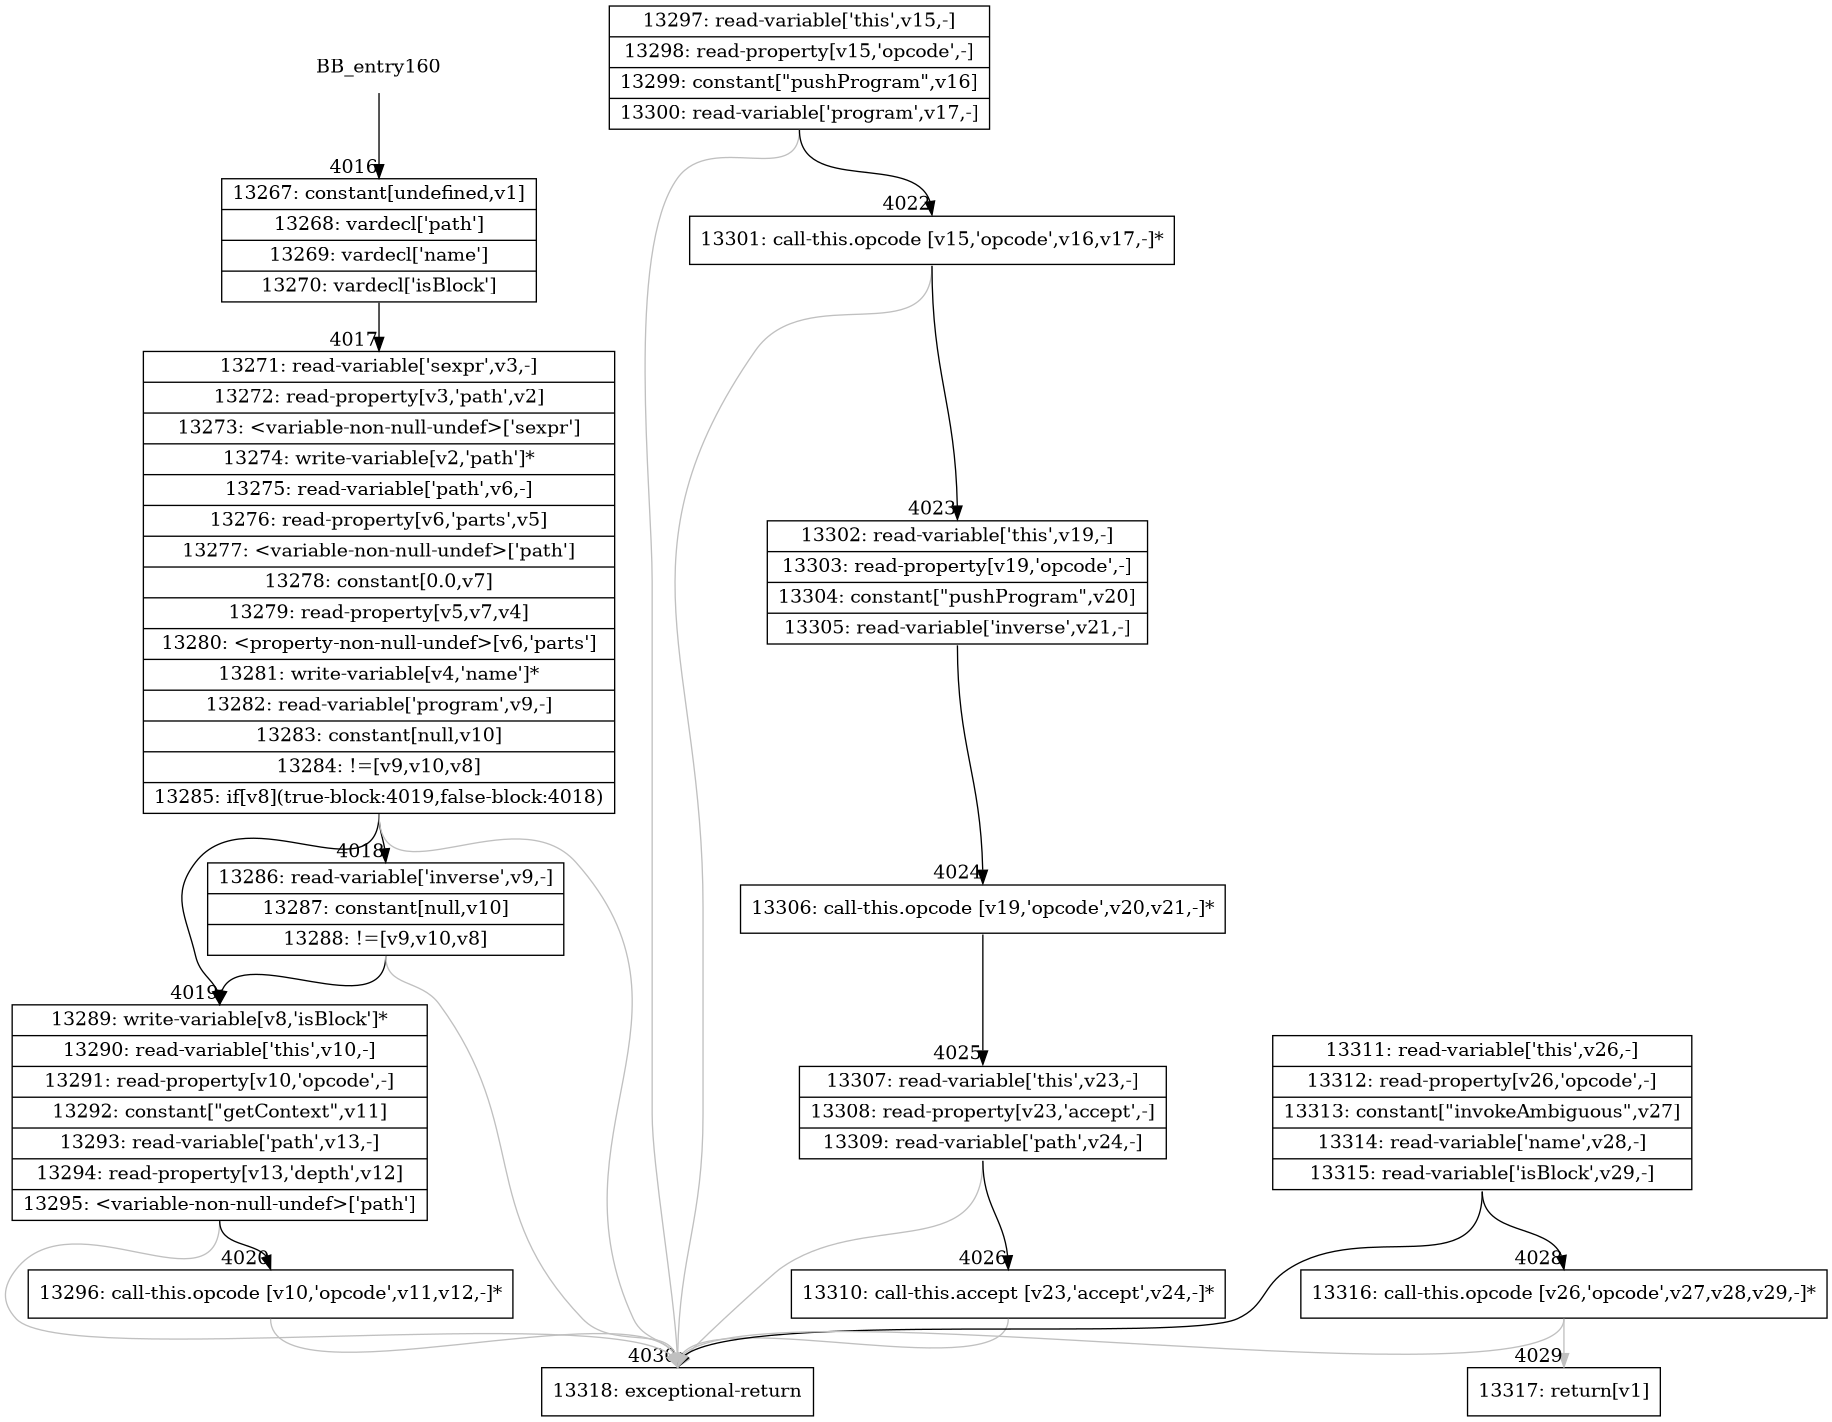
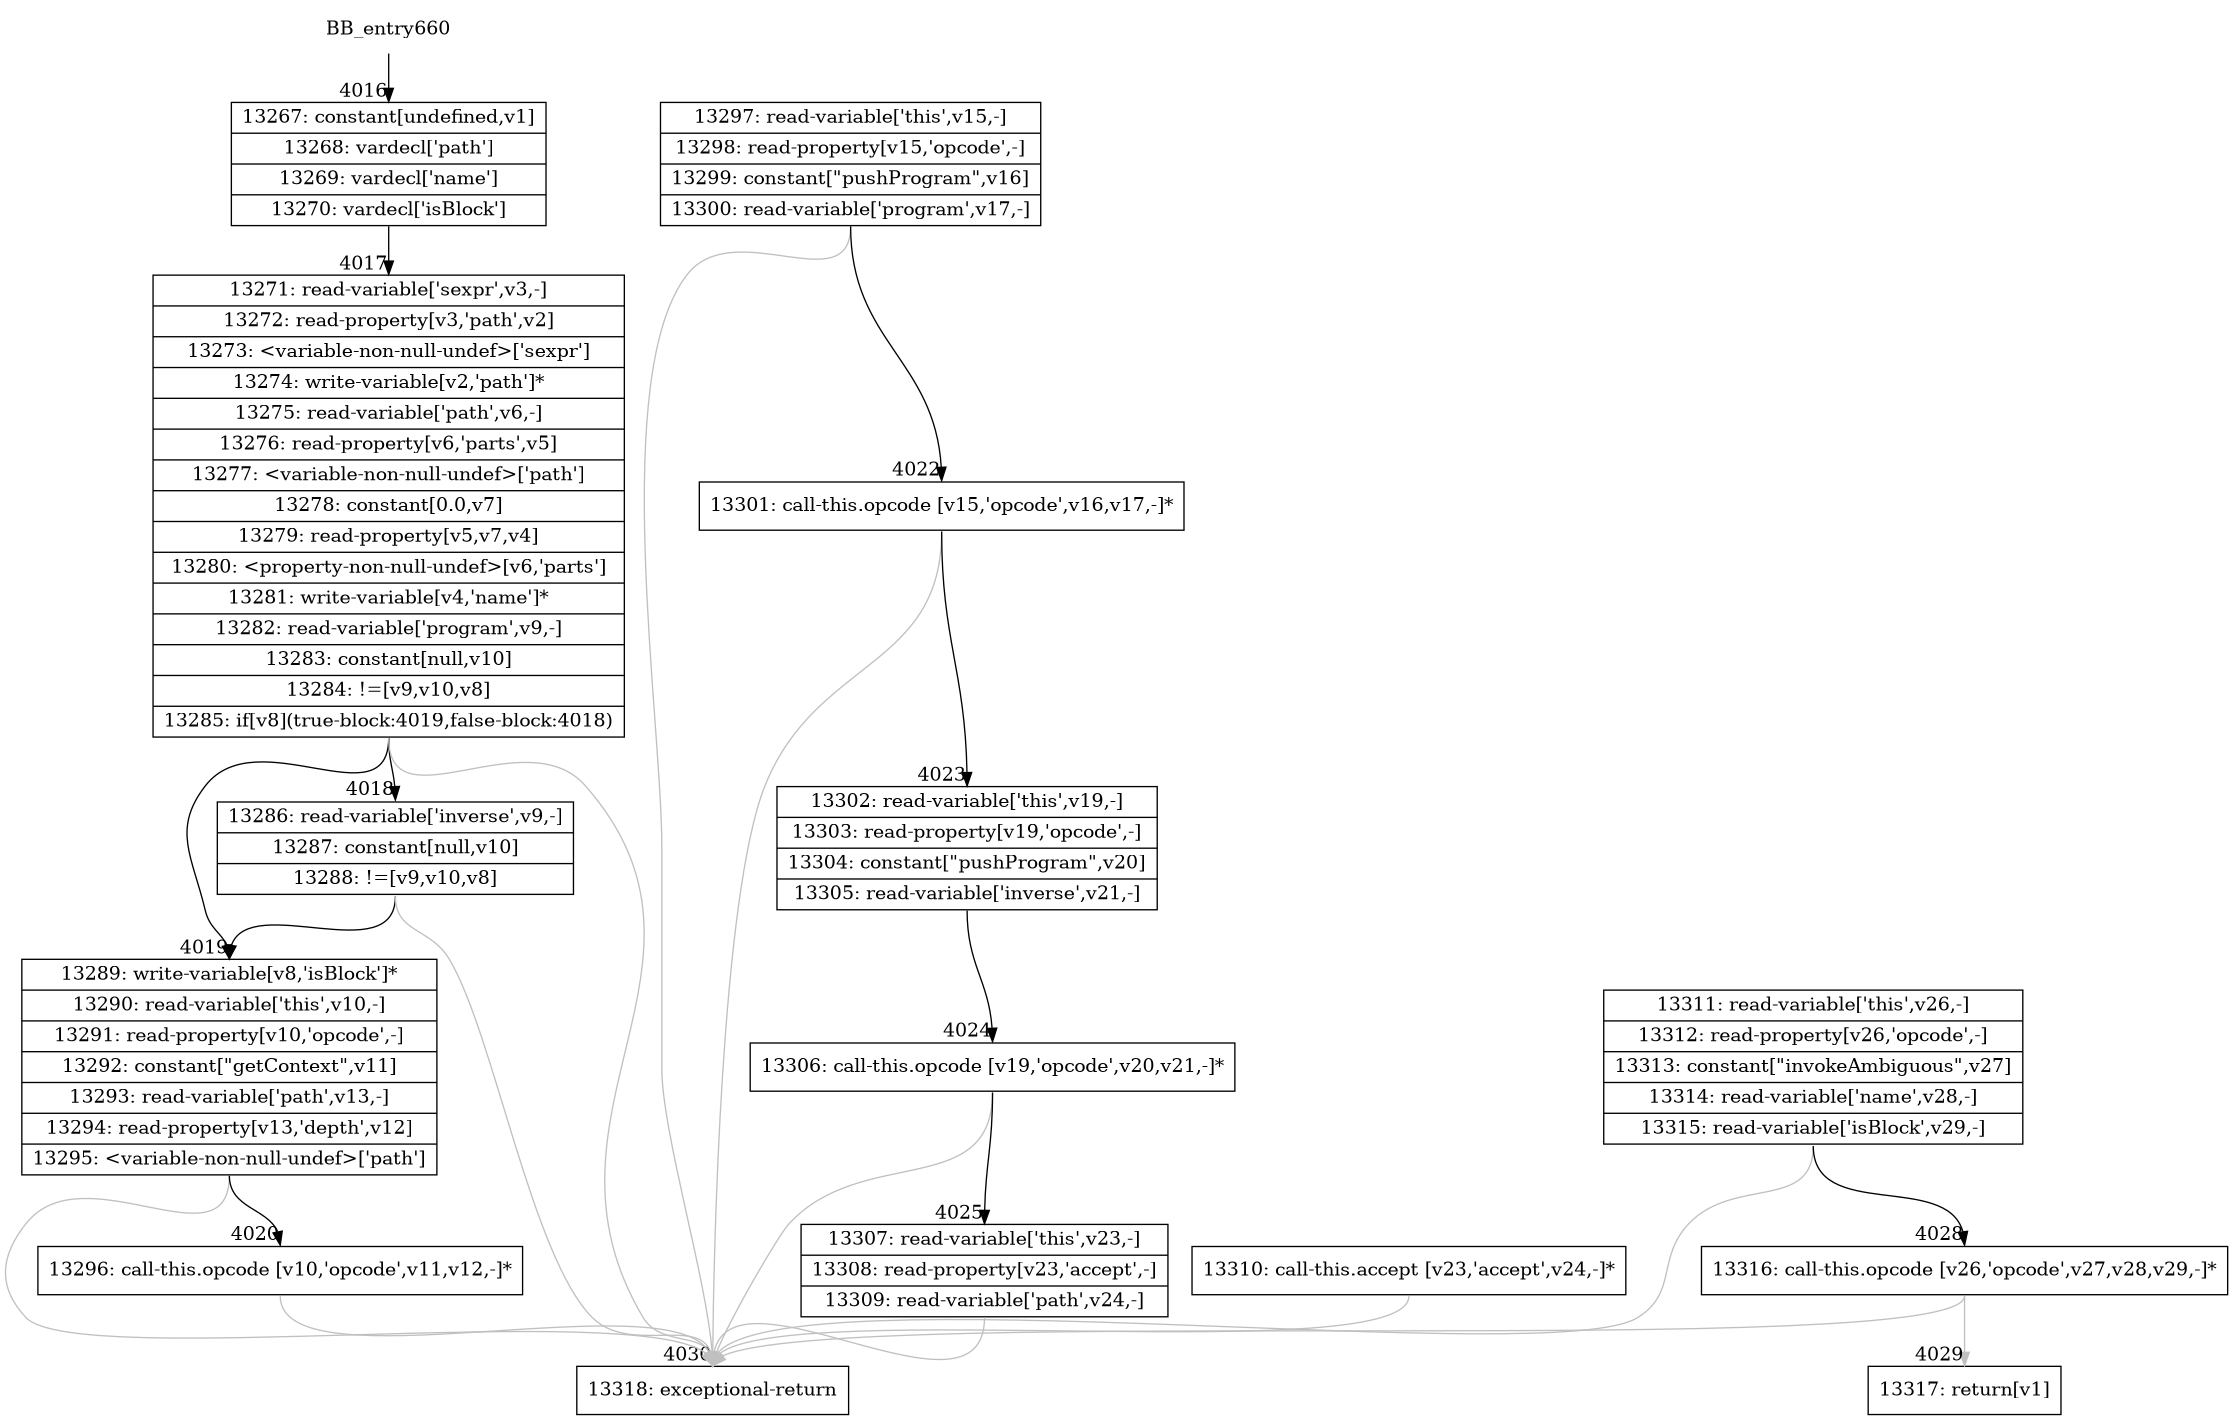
node "BB_entry160": label "BB_entry160" -> "BB_entry660"
edge "13306: call-this.opcode [v19,'opcode',v20,v21,-]*" -> "13318: exceptional-return": added
edge "13307: read-variable['this',v23,-]" -> "13310: call-this.accept [v23,'accept',v24,-]*": removed
edge "13311: read-variable['this',v26,-]" -> "13318: exceptional-return": color black -> gray
